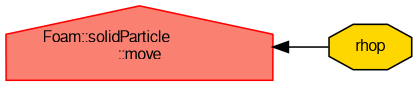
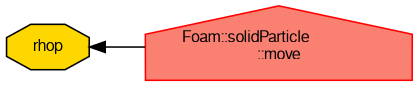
edge "rhop" -> "Foam::solidParticle ::move": reversed
